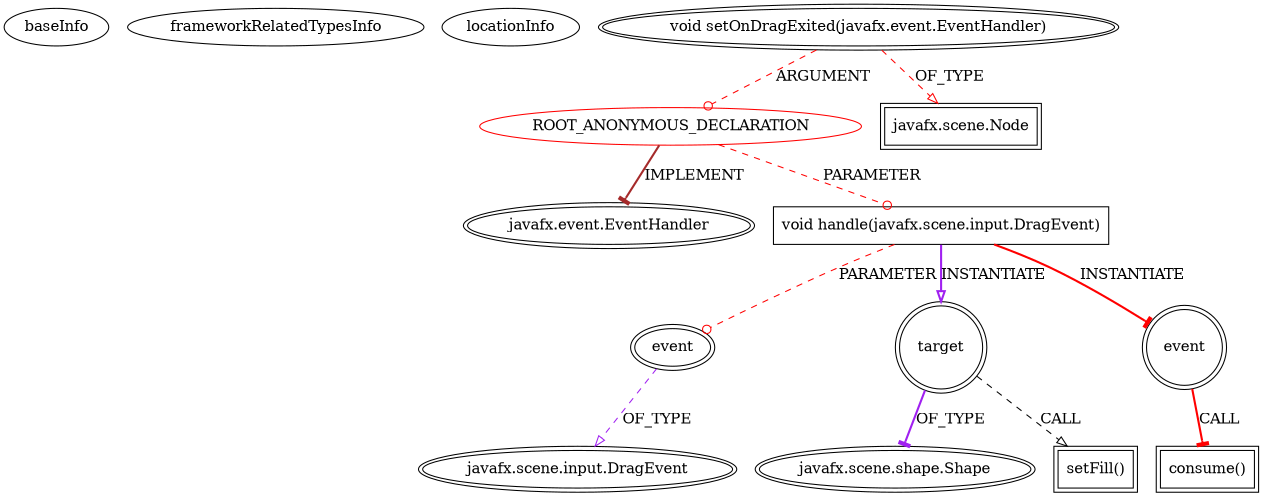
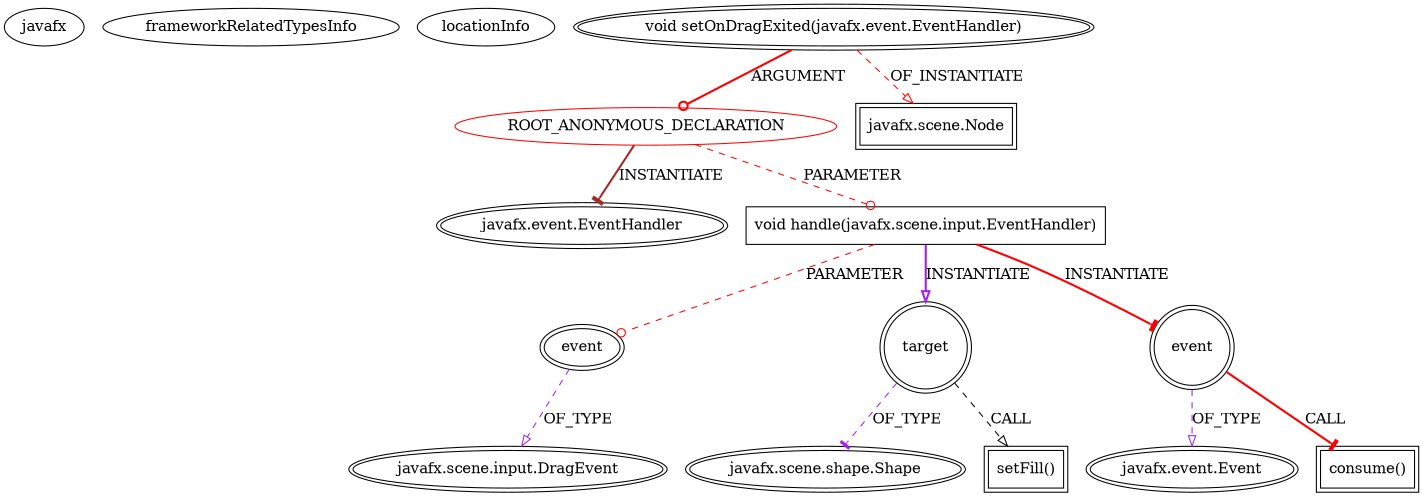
node "baseInfo": label "baseInfo" -> "javafx"
edge "void setOnDragExited(javafx.event.EventHandler)" -> "ROOT_ANONYMOUS_DECLARATION": style dashed -> bold
edge "void setOnDragExited(javafx.event.EventHandler)" -> "javafx.scene.Node": label "OF_TYPE" -> "OF_INSTANTIATE"
edge "ROOT_ANONYMOUS_DECLARATION" -> "javafx.event.EventHandler": label "IMPLEMENT" -> "INSTANTIATE"
node "void handle(javafx.scene.input.DragEvent)": label "void handle(javafx.scene.input.DragEvent)" -> "void handle(javafx.scene.input.EventHandler)"
edge "target" -> "javafx.scene.shape.Shape": style bold -> dashed
node "javafx.event.Event": added
